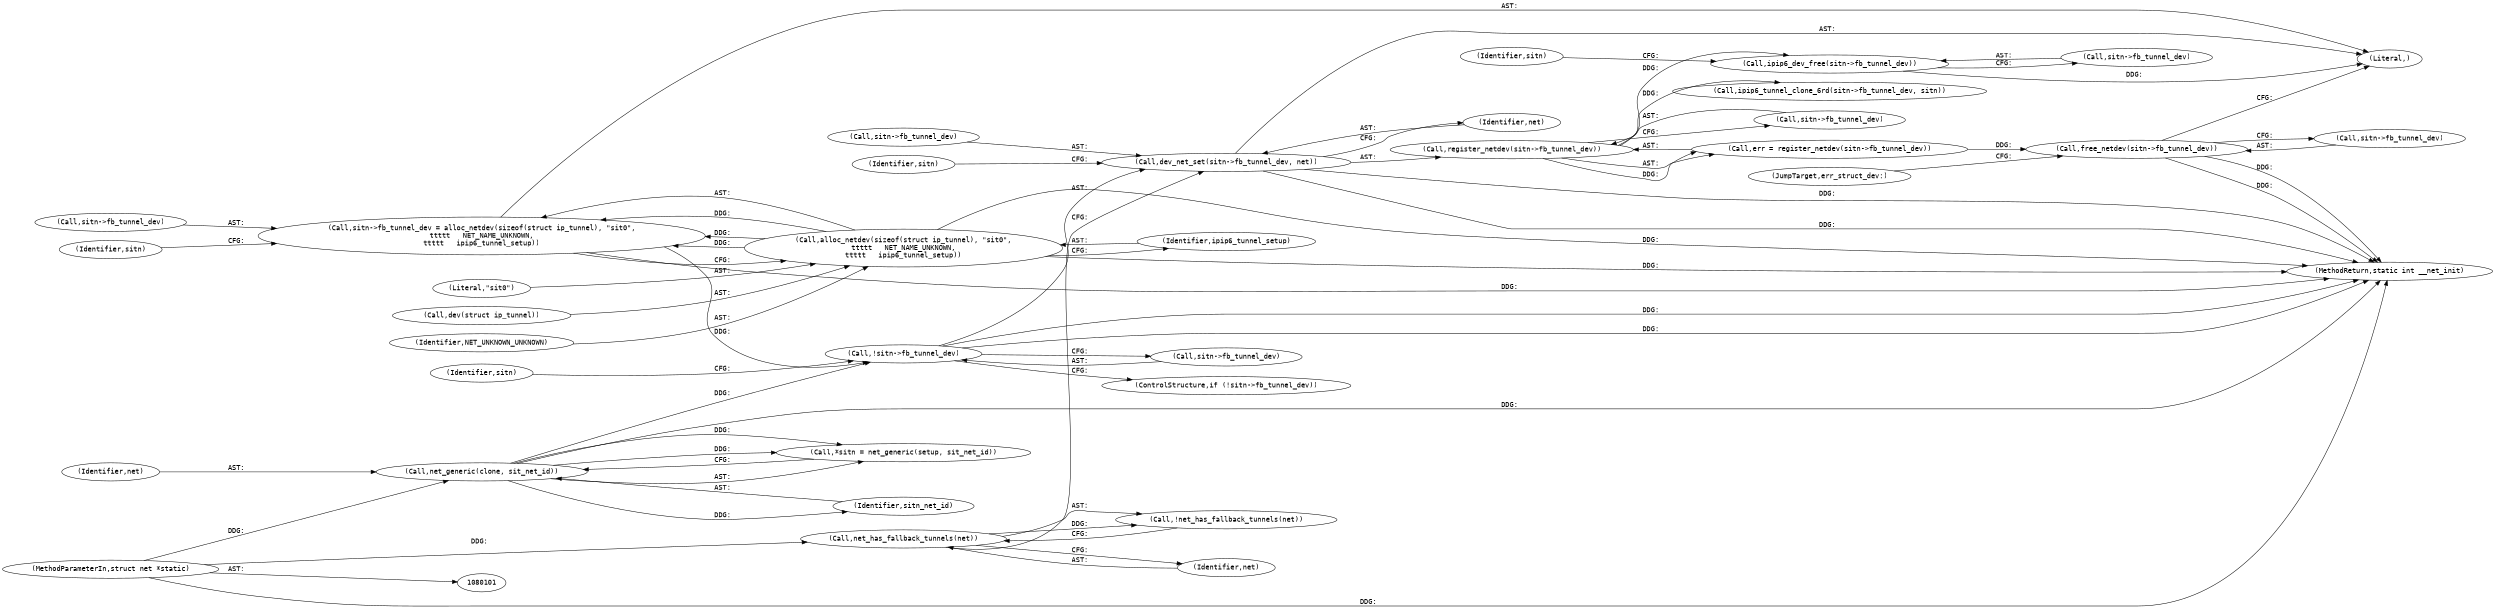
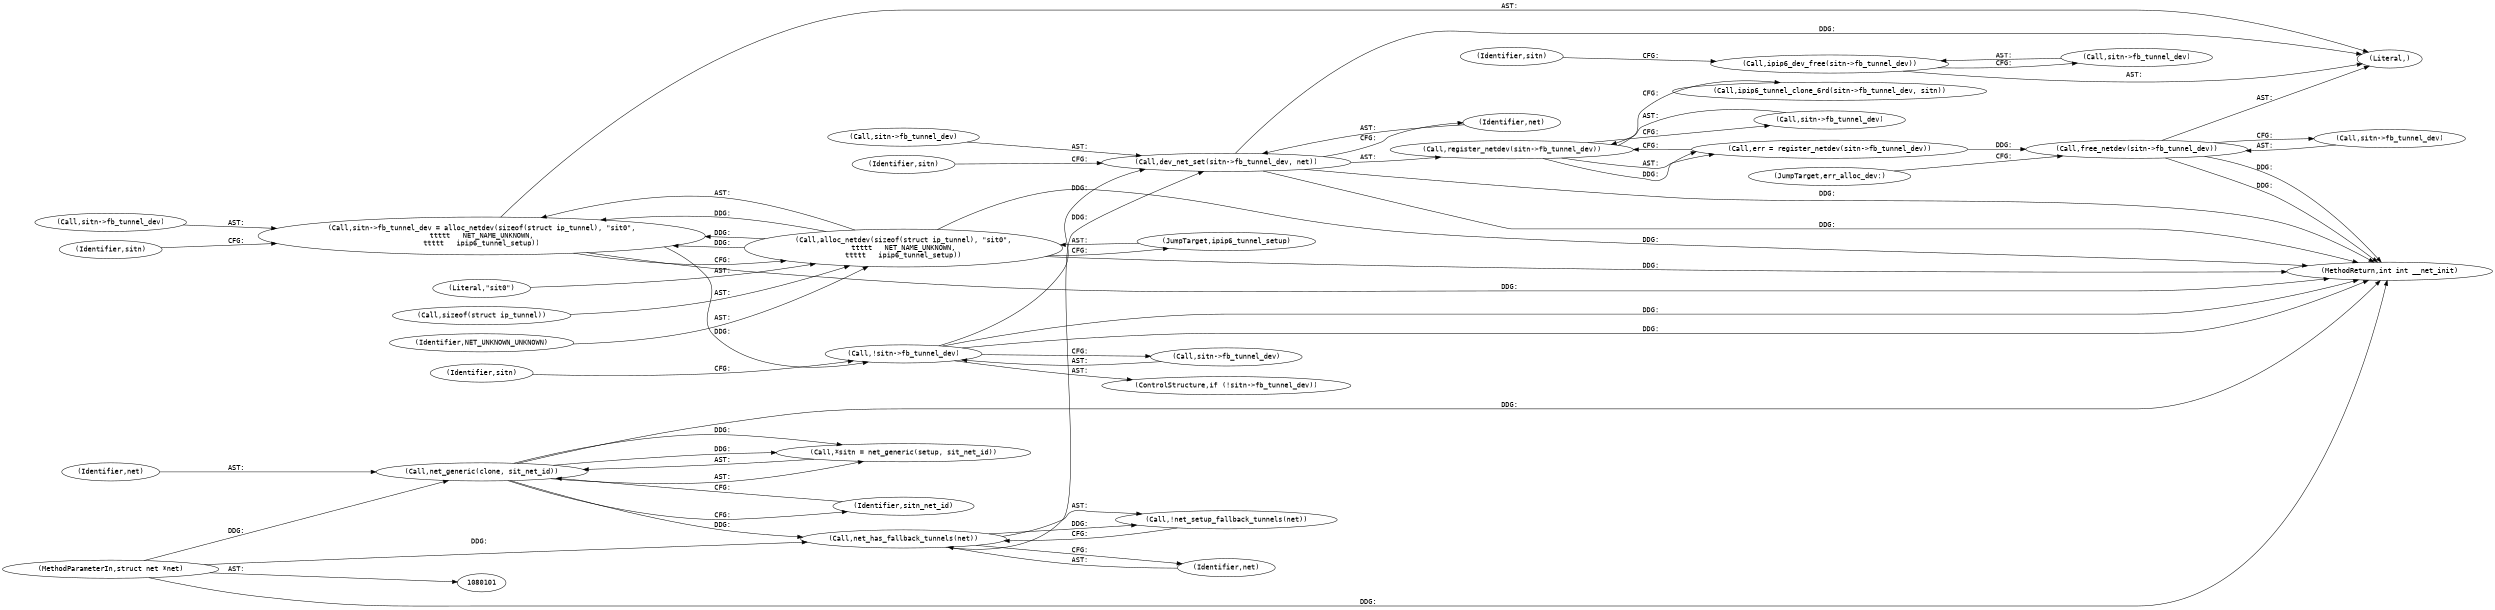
edge "(Call,dev_net_set(sitn->fb_tunnel_dev, net))" -> "(Literal,)": label "AST: " -> "DDG: "
edge "(Call,register_netdev(sitn->fb_tunnel_dev))" -> "(Call,ipip6_dev_free(sitn->fb_tunnel_dev))": removed, label "DDG:"
edge "(Call,ipip6_dev_free(sitn->fb_tunnel_dev))" -> "(Literal,)": label "DDG: " -> "AST: "
edge "(Call,register_netdev(sitn->fb_tunnel_dev))" -> "(Call,ipip6_tunnel_clone_6rd(sitn->fb_tunnel_dev, sitn))": label "DDG: " -> "CFG: "
edge "(Call,free_netdev(sitn->fb_tunnel_dev))" -> "(Literal,)": label "CFG: " -> "AST: "
edge "(Call,err = register_netdev(sitn->fb_tunnel_dev))" -> "(Call,register_netdev(sitn->fb_tunnel_dev))": label "AST: " -> "CFG: "
node "(JumpTarget,err_struct_dev:)": label "(JumpTarget,err_struct_dev:)" -> "(JumpTarget,err_alloc_dev:)"
edge "(Call,!sitn->fb_tunnel_dev)" -> "(Call,dev_net_set(sitn->fb_tunnel_dev, net))": label "AST: " -> "DDG: "
edge "(Call,net_has_fallback_tunnels(net))" -> "(Call,dev_net_set(sitn->fb_tunnel_dev, net))": label "CFG: " -> "DDG: "
node "(Identifier,ipip6_tunnel_setup)": label "(Identifier,ipip6_tunnel_setup)" -> "(JumpTarget,ipip6_tunnel_setup)"
node "(MethodReturn,static int __net_init)": label "(MethodReturn,static int __net_init)" -> "(MethodReturn,int int __net_init)"
node "(Call,dev(struct ip_tunnel))": label "(Call,dev(struct ip_tunnel))" -> "(Call,sizeof(struct ip_tunnel))"
edge "(Call,!sitn->fb_tunnel_dev)" -> "(ControlStructure,if (!sitn->fb_tunnel_dev))": label "CFG: " -> "AST: "
edge "(Call,net_generic(clone, sit_net_id))" -> "(Call,!sitn->fb_tunnel_dev)": now "(Call,net_generic(clone, sit_net_id))" -> "(Call,net_has_fallback_tunnels(net))"
edge "(Call,*sitn = net_generic(setup, sit_net_id))" -> "(Call,net_generic(clone, sit_net_id))": label "CFG: " -> "AST: "
edge "(Identifier,sitn_net_id)" -> "(Call,net_generic(clone, sit_net_id))": label "AST: " -> "CFG: "
edge "(Call,net_generic(clone, sit_net_id))" -> "(Identifier,sitn_net_id)": label "DDG: " -> "CFG: "
node "(Call,!net_has_fallback_tunnels(net))": label "(Call,!net_has_fallback_tunnels(net))" -> "(Call,!net_setup_fallback_tunnels(net))"
node "(MethodParameterIn,struct net *static)": label "(MethodParameterIn,struct net *static)" -> "(MethodParameterIn,struct net *net)"
